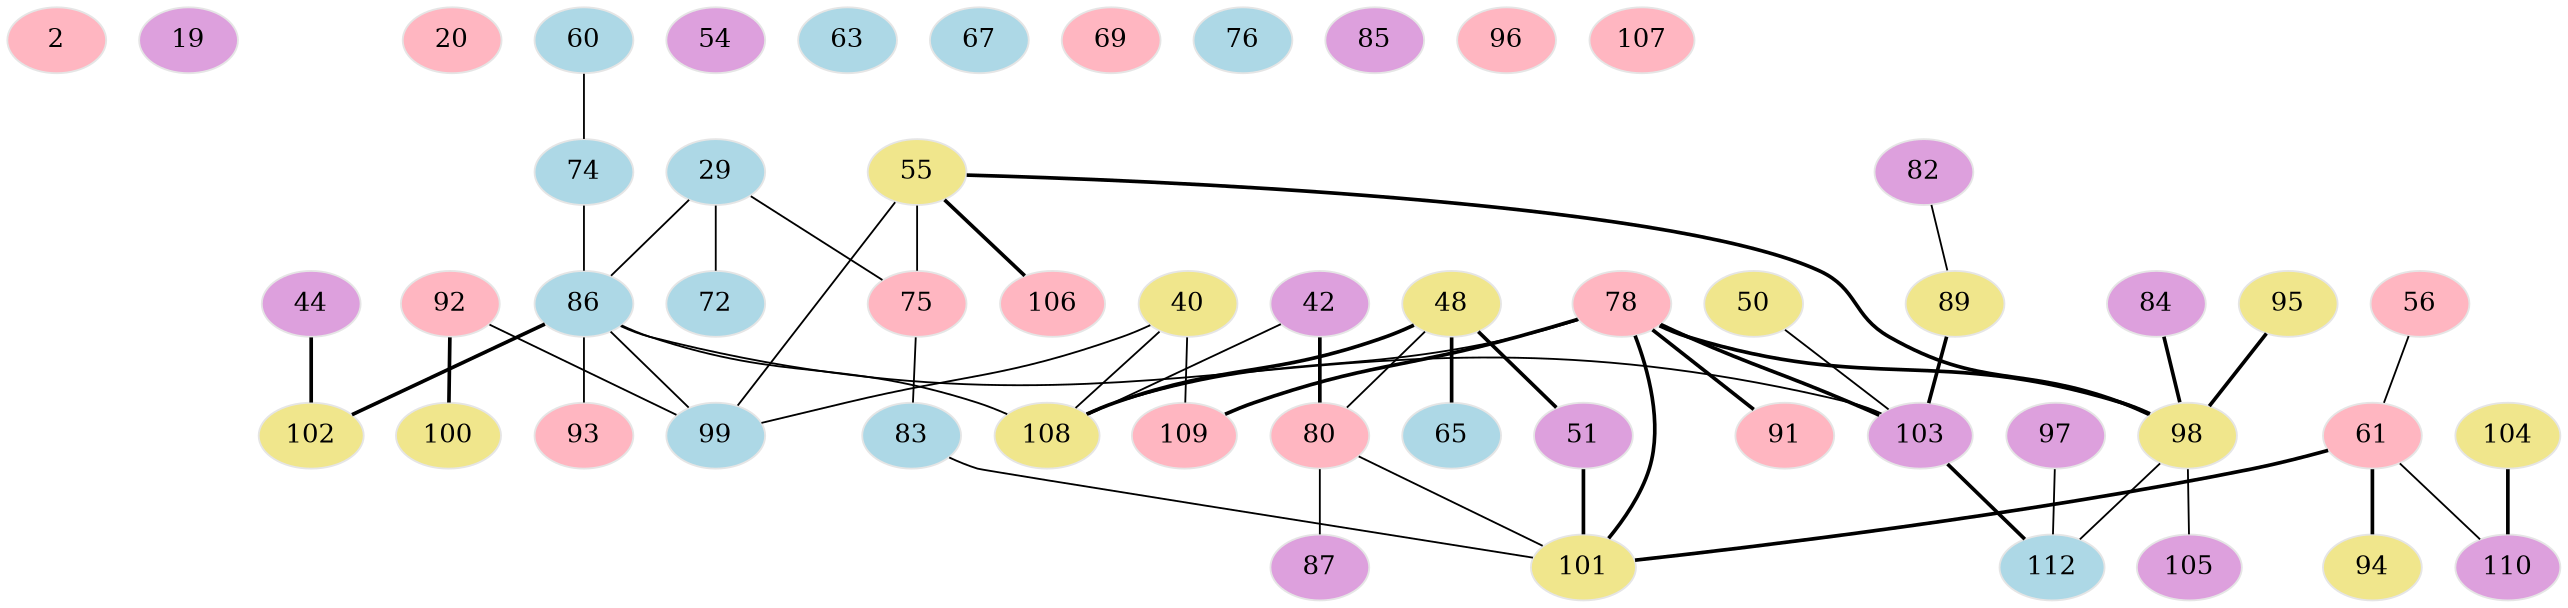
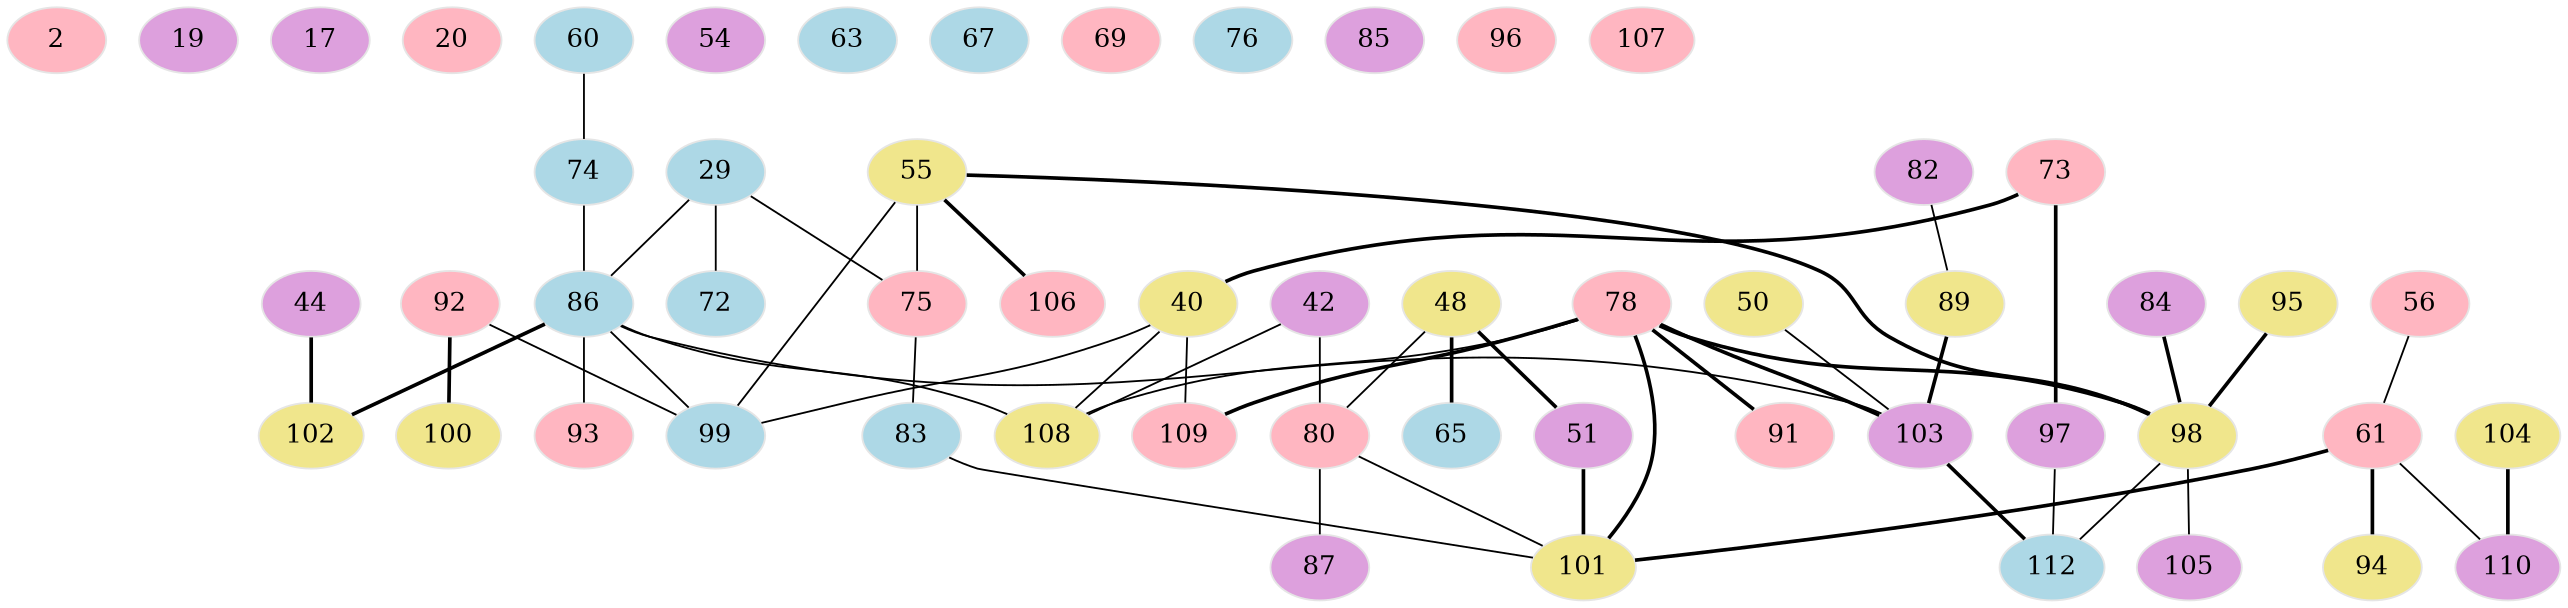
node "17": added
node "73": added
edge "48" -- "108": removed
edge "42" -- "80": style bold -> solid
